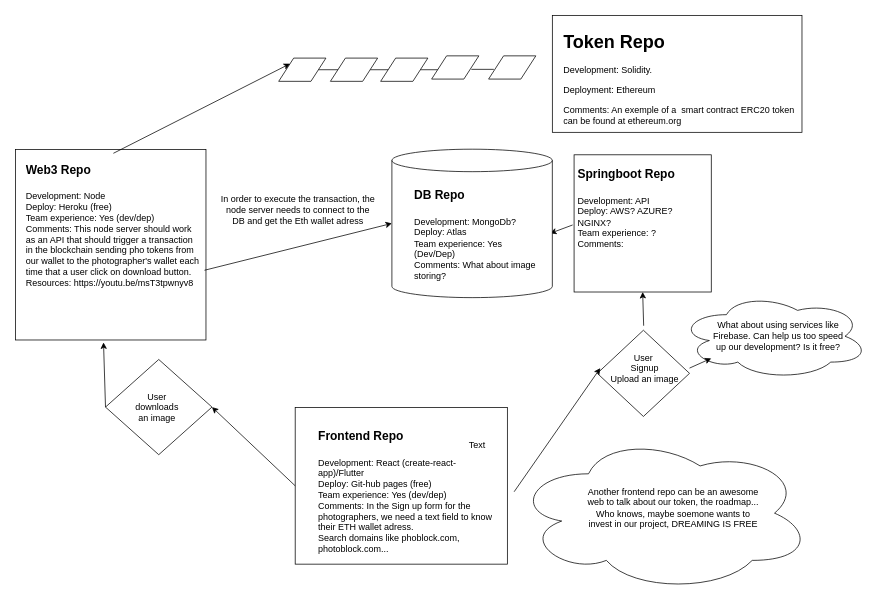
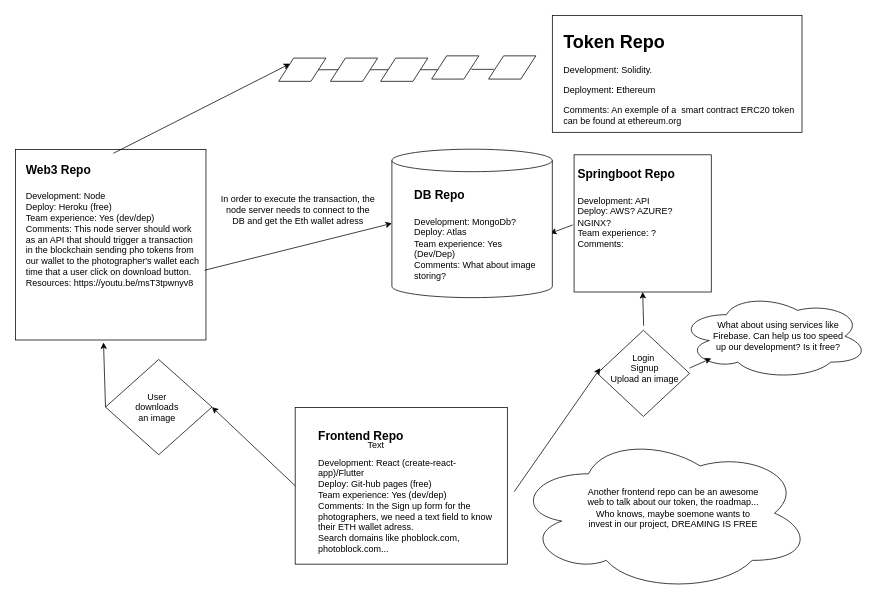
node "User Signup Upload an image": label "User Signup Upload an image" -> "Login Signup Upload an image"
node "Text": moved (477, 446) -> (376, 446)
